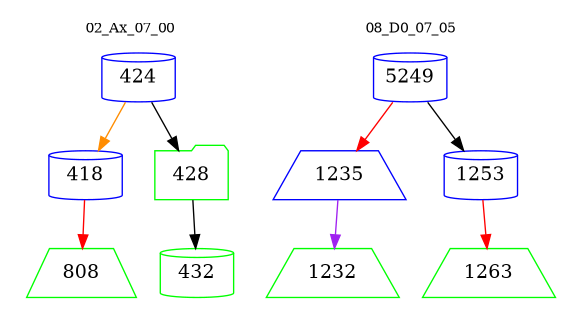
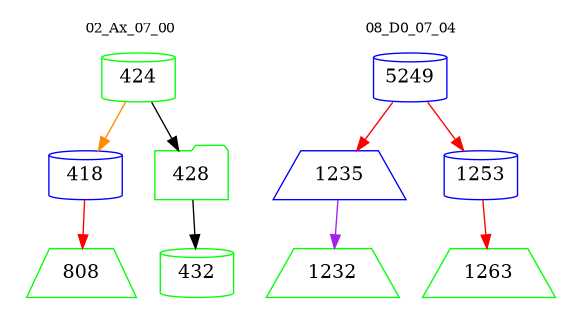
cluster "08_D0_07_05": label "08_D0_07_05" -> "08_D0_07_04"
node "424": color blue -> green
edge "5249" -> "1253": color black -> red
